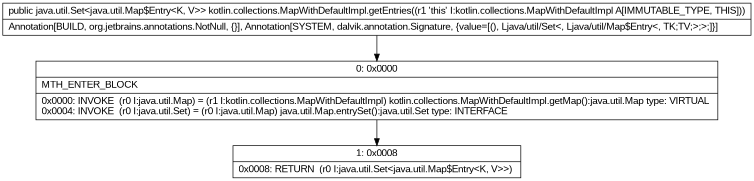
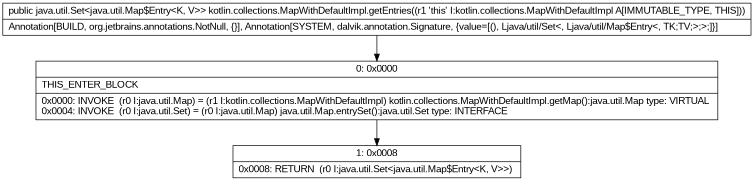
node "0: 0x0000": text "MTH_ENTER_BLOCK" -> "THIS_ENTER_BLOCK"
